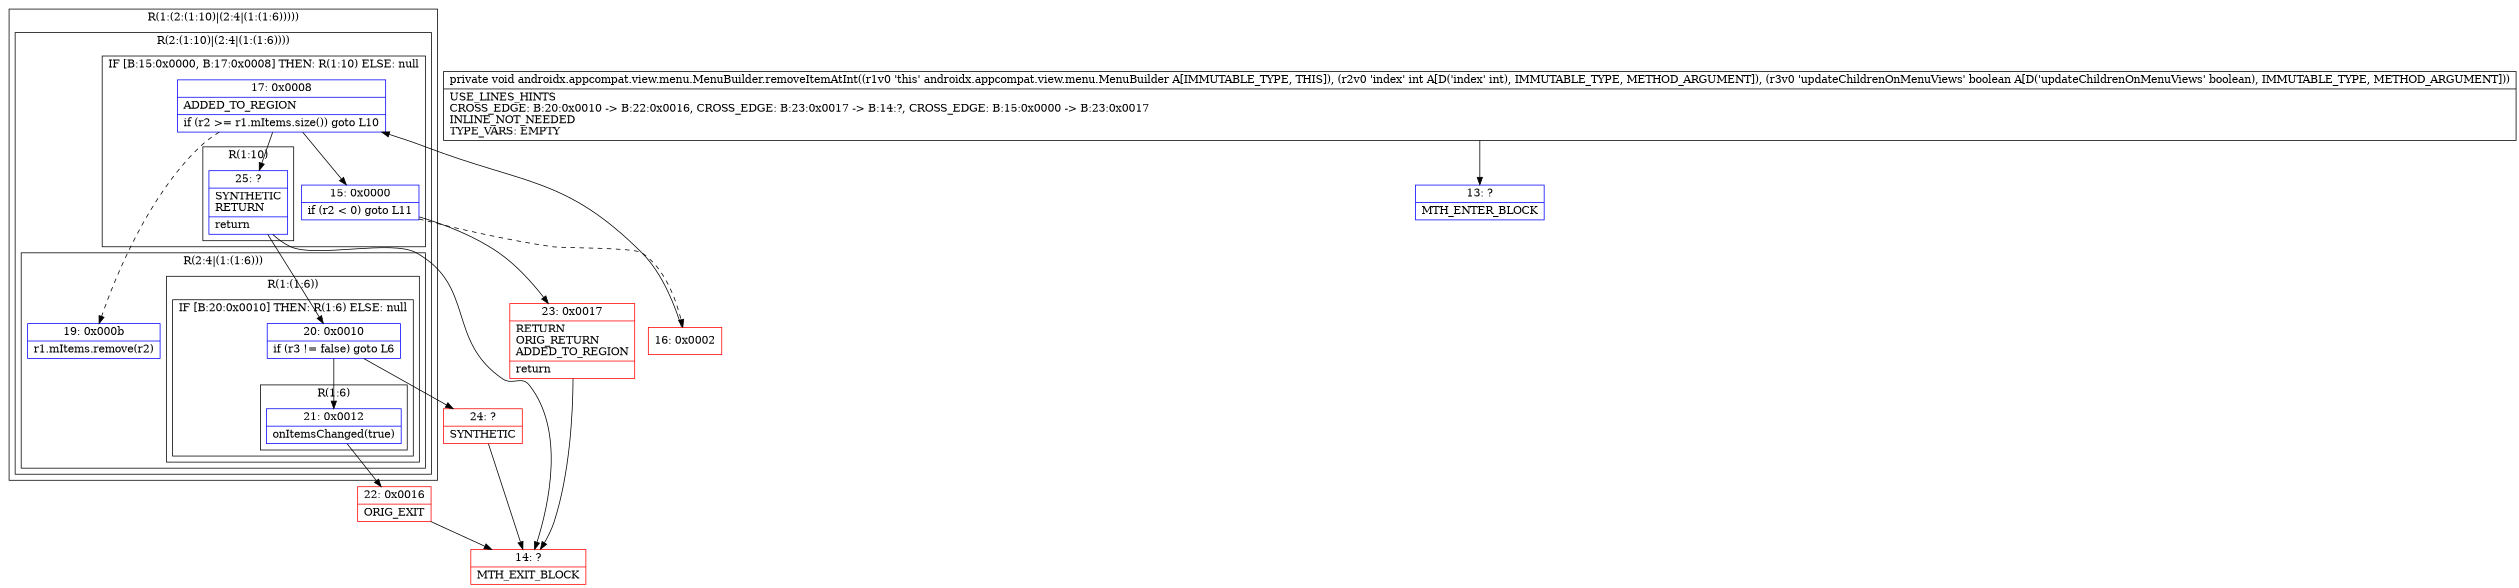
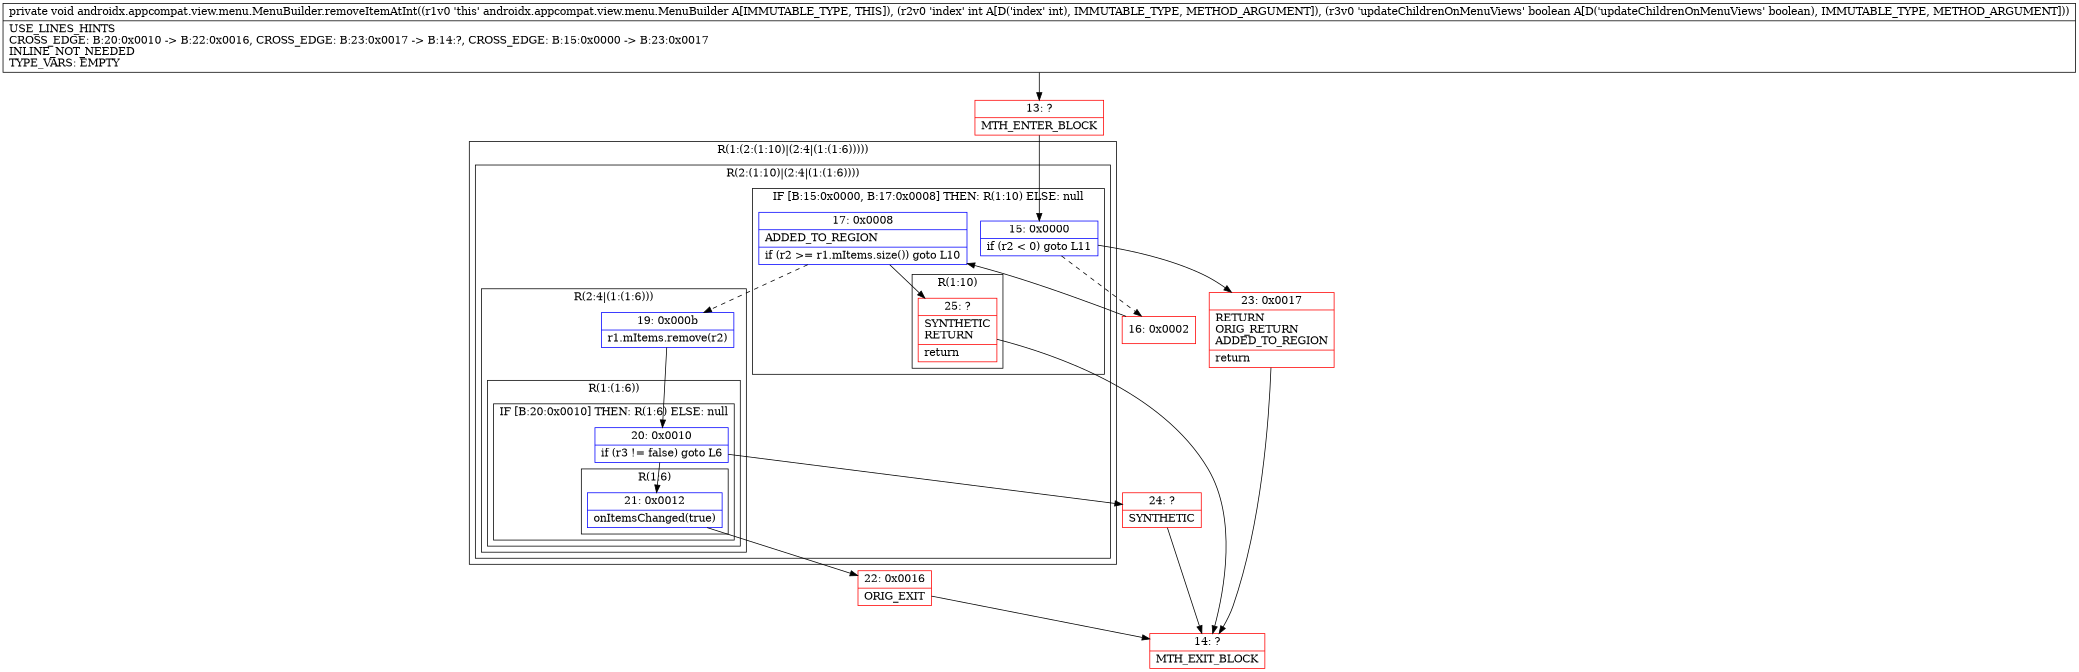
edge "17: 0x0008" -> "15: 0x0000": now "13: ?" -> "15: 0x0000"
node "25: ?": color blue -> red
node "13: ?": color blue -> red
edge "25: ?" -> "20: 0x0010": now "19: 0x000b" -> "20: 0x0010"
